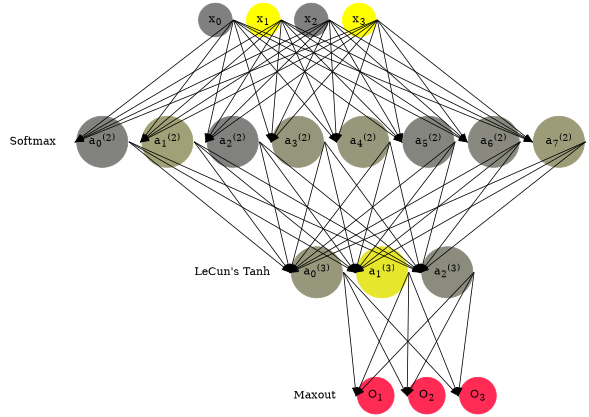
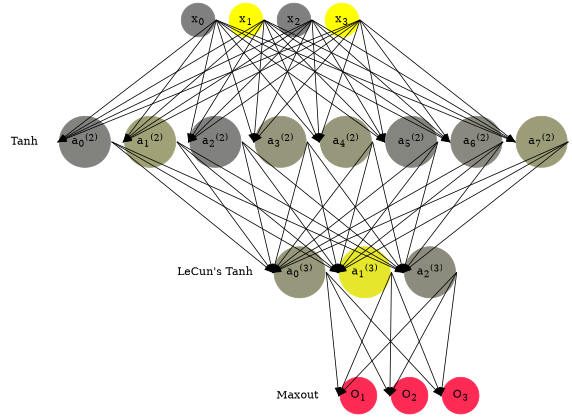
node "Softmax": label "Softmax" -> "Tanh"
